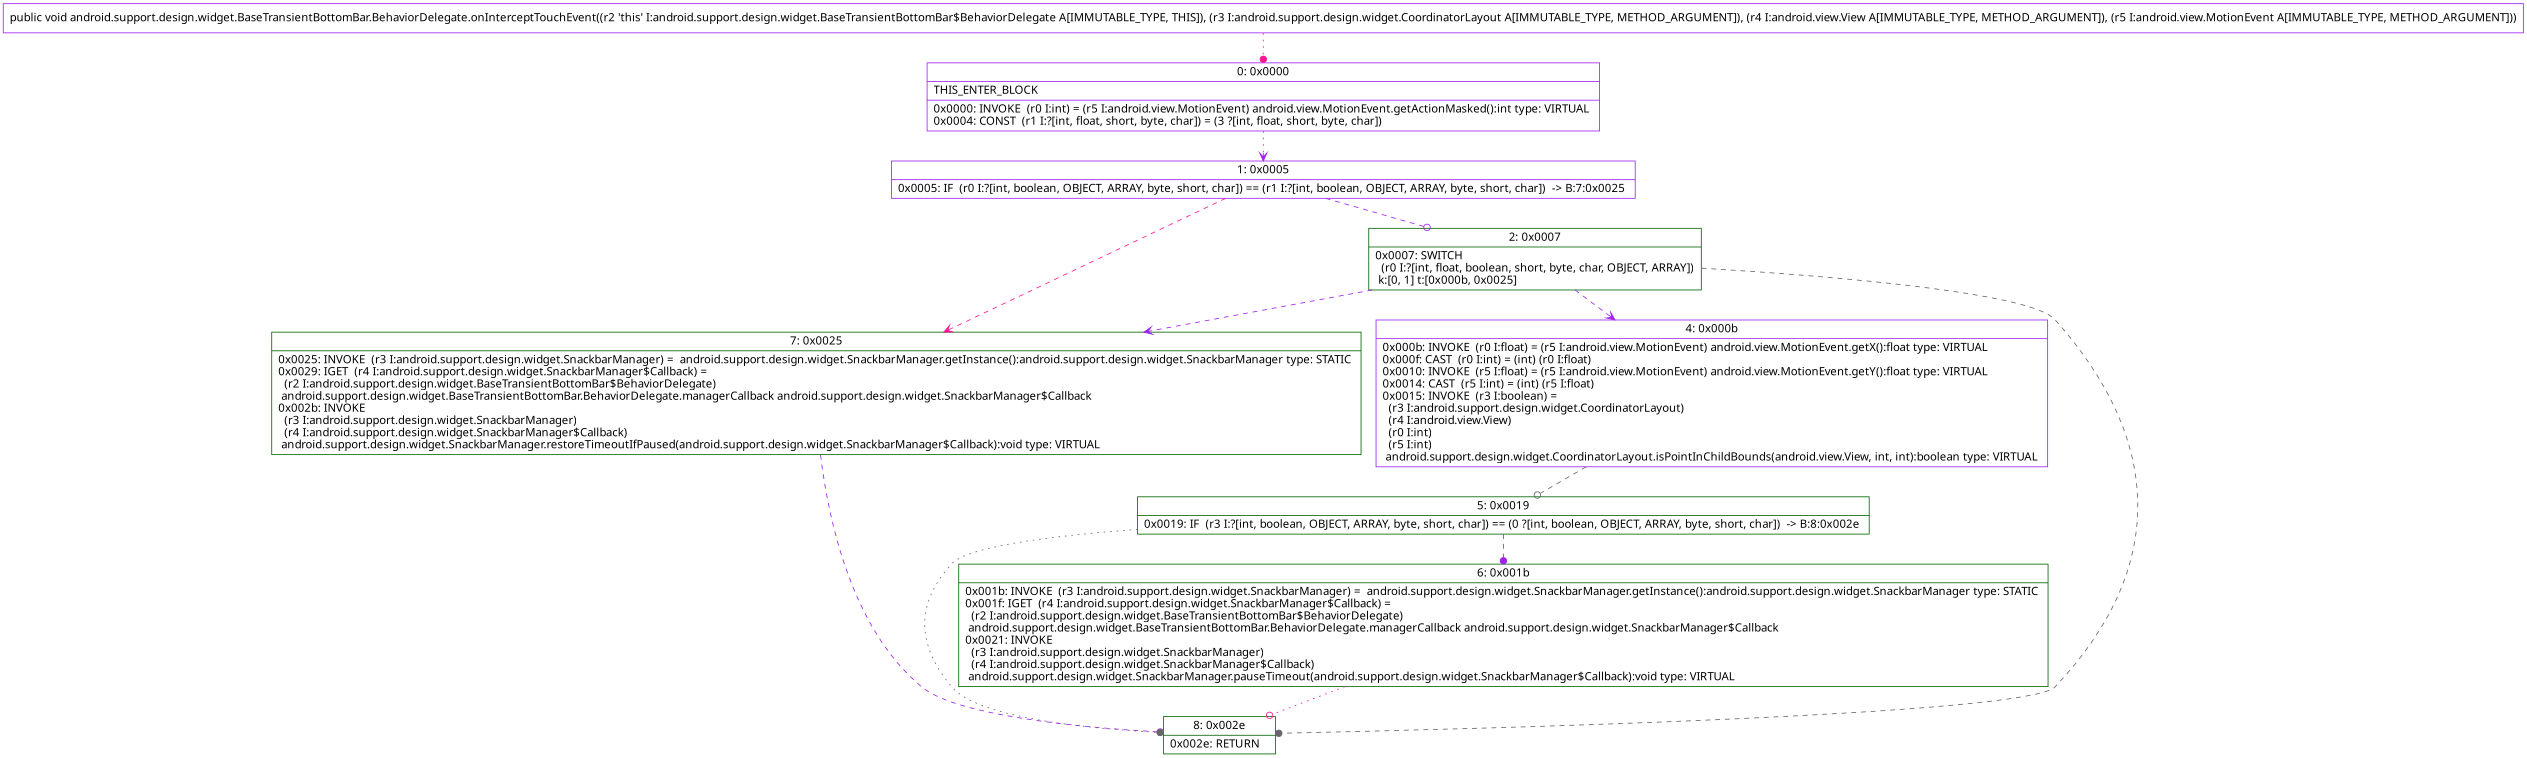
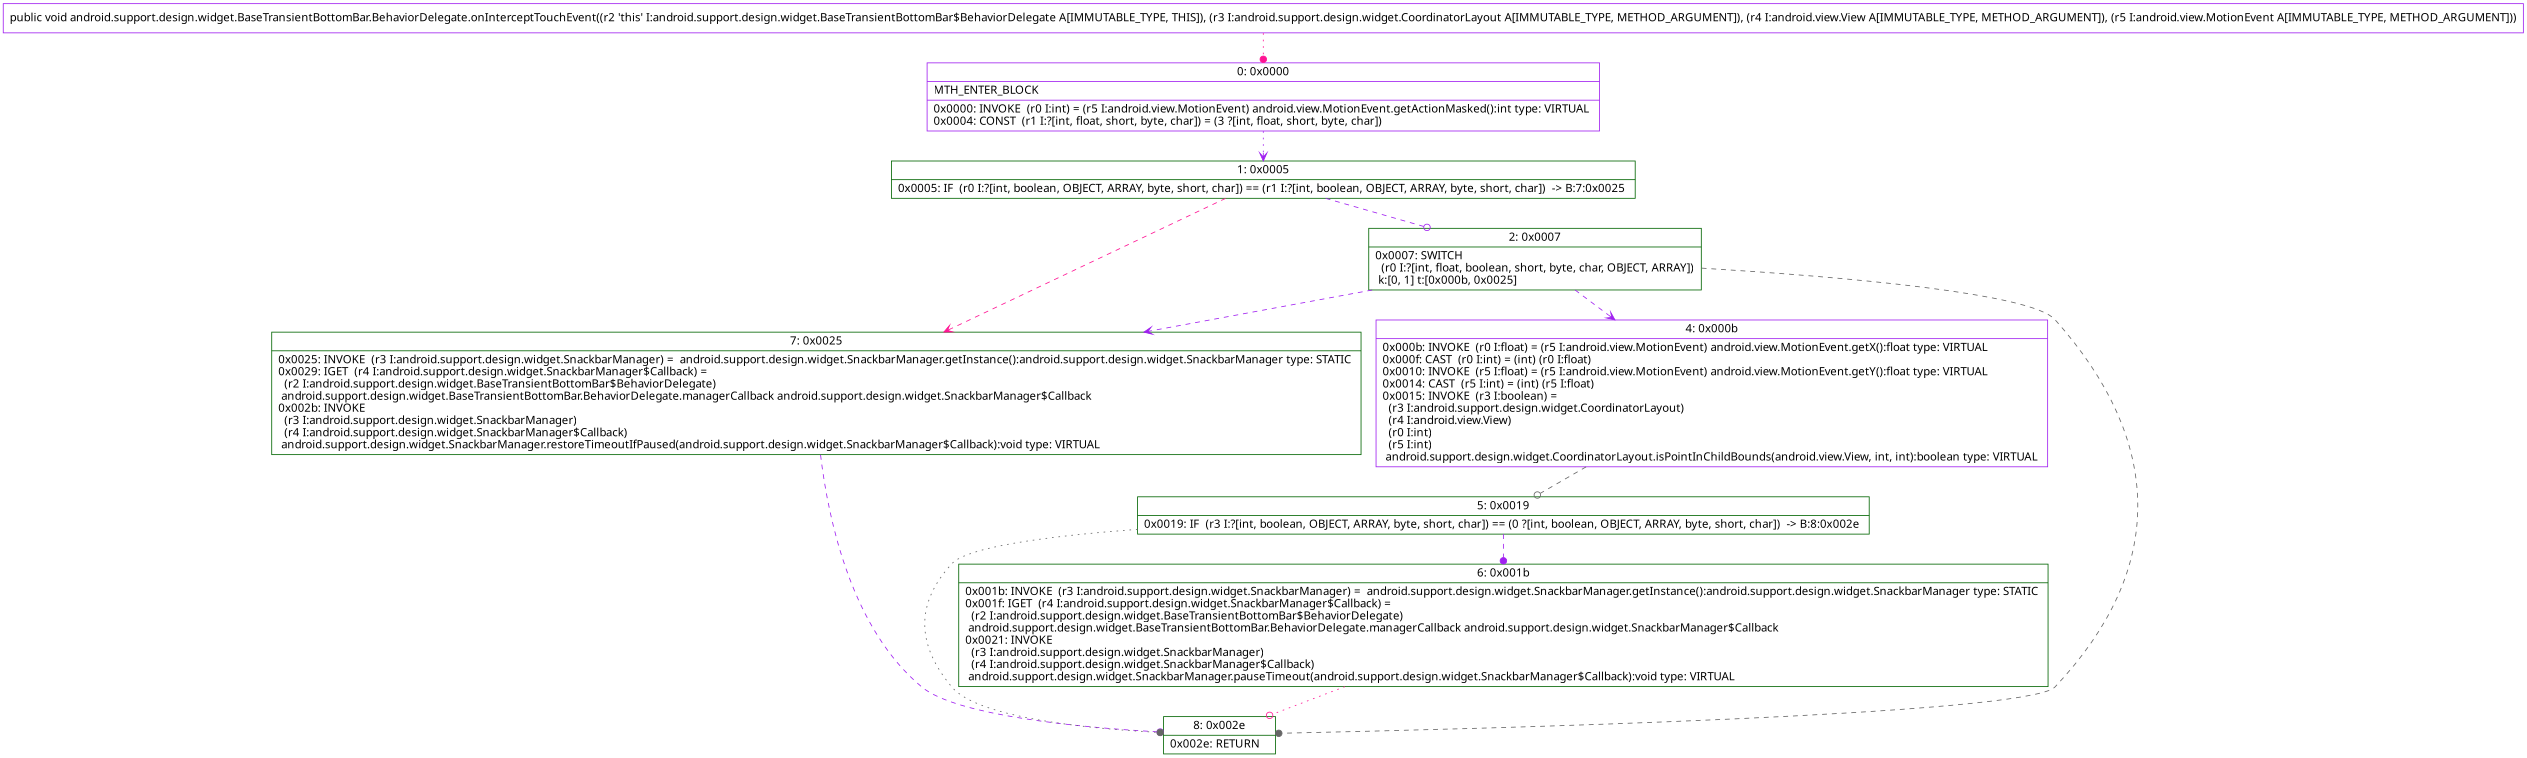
node "0: 0x0000": text "THIS_ENTER_BLOCK" -> "MTH_ENTER_BLOCK"
node "1: 0x0005": color purple -> darkgreen
